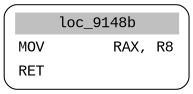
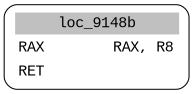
node "loc_9148b": text "MOV        RAX, R8" -> "RAX        RAX, R8"
